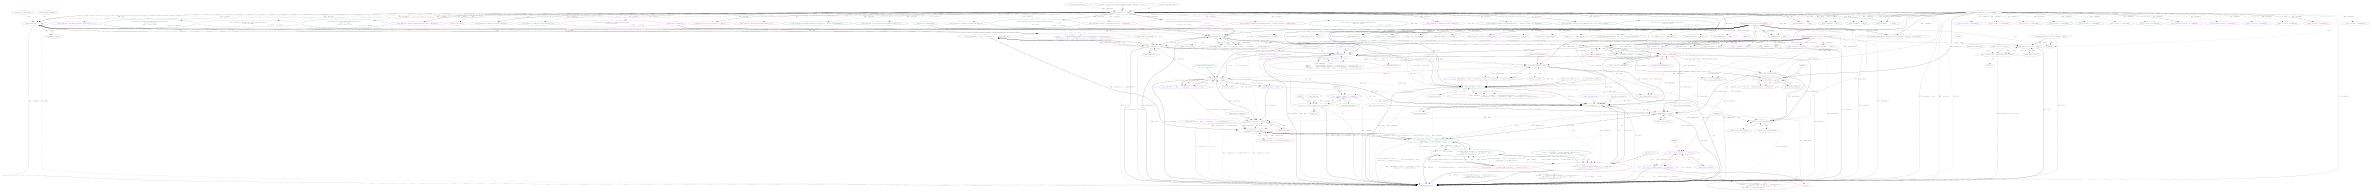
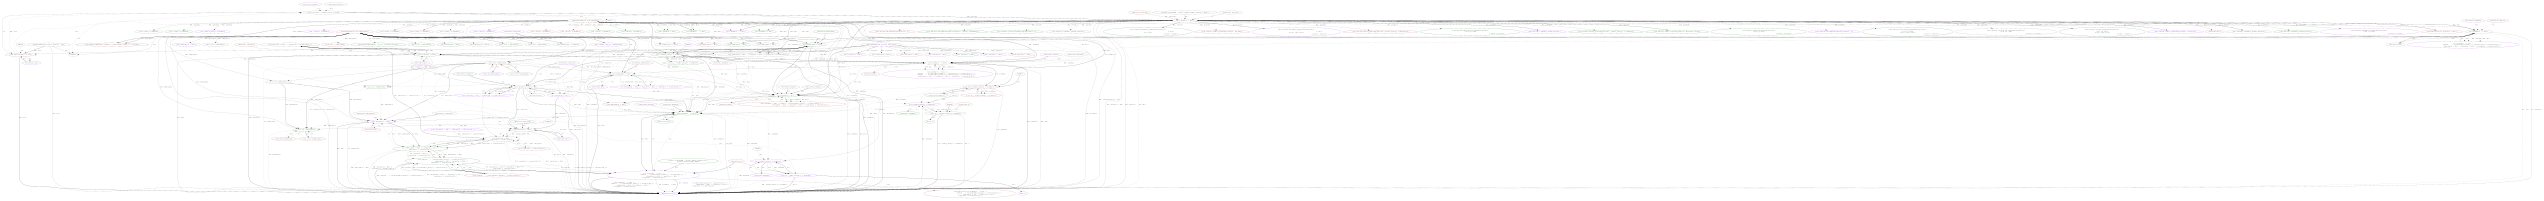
edge "(Call,* pContext = (EffectContext *) self)" -> "(Call,pContext == NULL)": added, label "DDG: pContext"
node "(Call,(effect_config_t *) pCmdData)": removed
